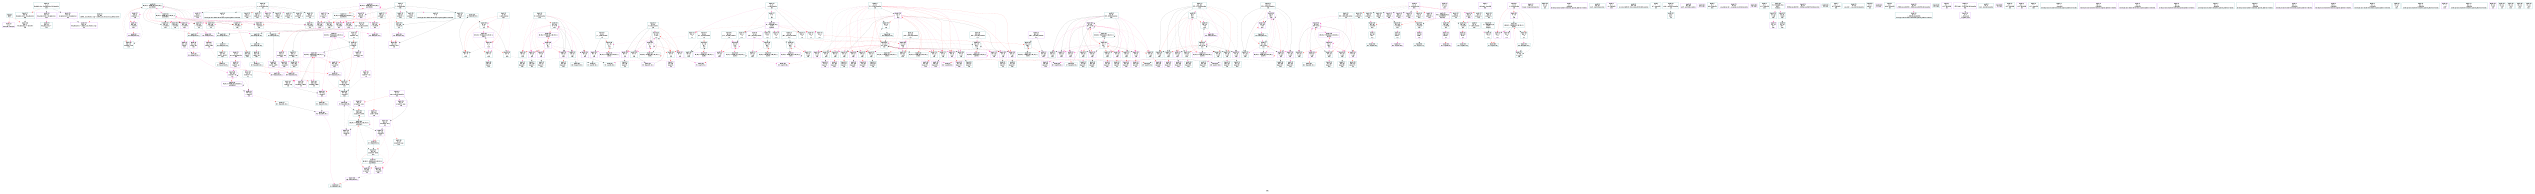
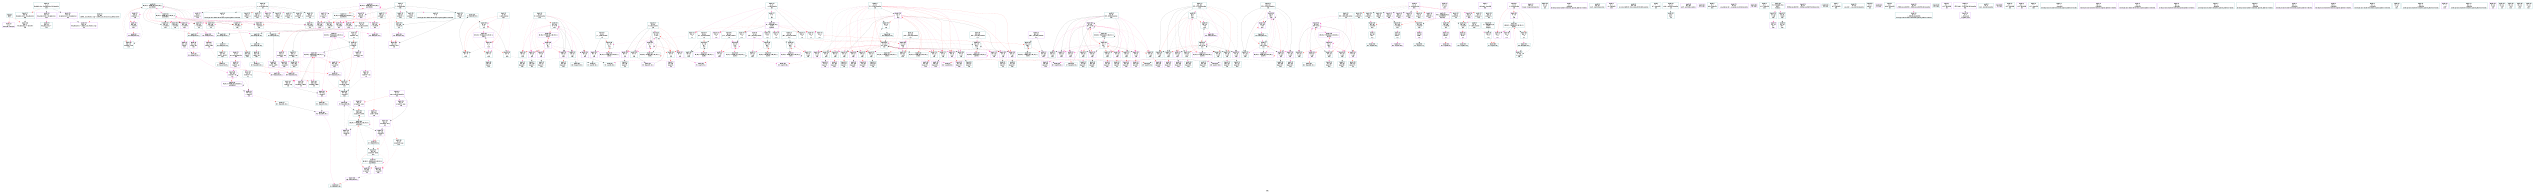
node "NodeID: 173": added
